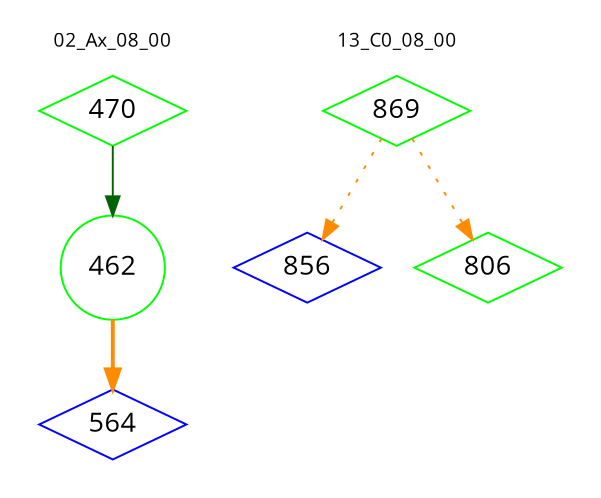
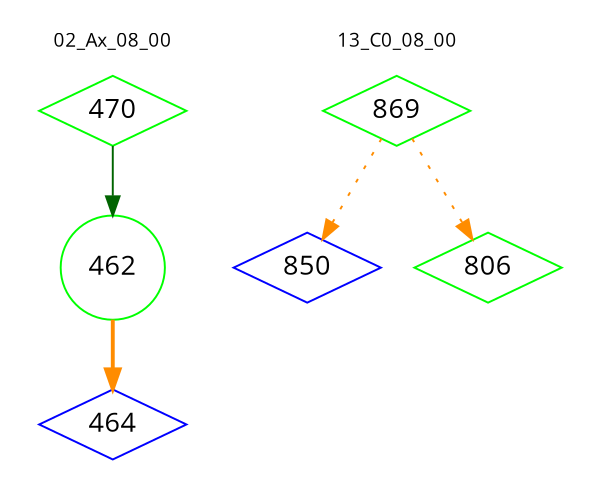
node "856": label "856" -> "850"
node "564": label "564" -> "464"
